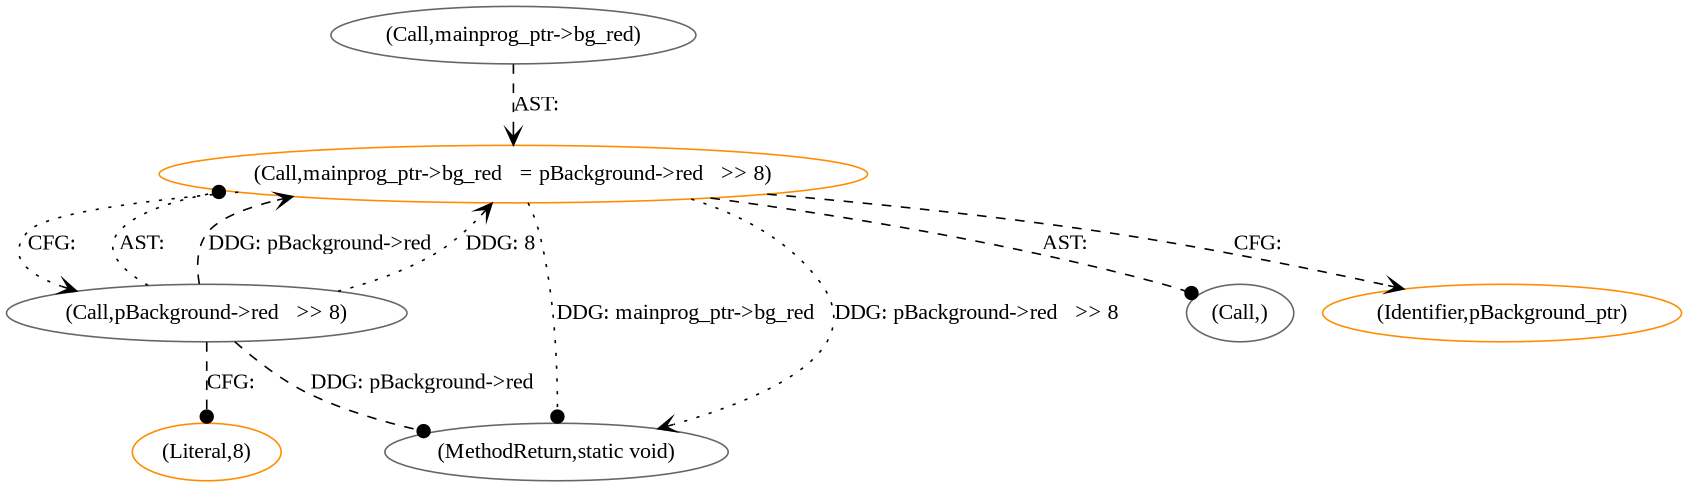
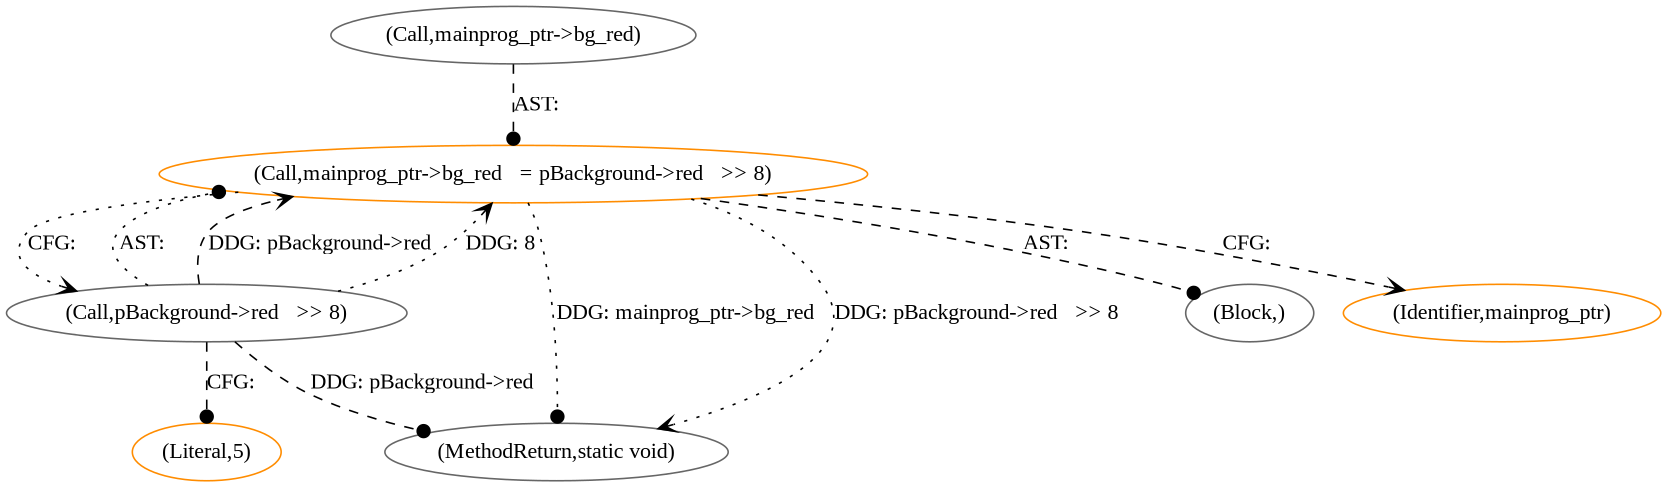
edge "(Call,mainprog_ptr->bg_red)" -> "(Call,mainprog_ptr->bg_red   = pBackground->red   >> 8)": arrowhead vee -> dot
node "(Call,)": label "(Call,)" -> "(Block,)"
node "(Identifier,pBackground_ptr)": label "(Identifier,pBackground_ptr)" -> "(Identifier,mainprog_ptr)"
node "(Literal,8)": label "(Literal,8)" -> "(Literal,5)"
